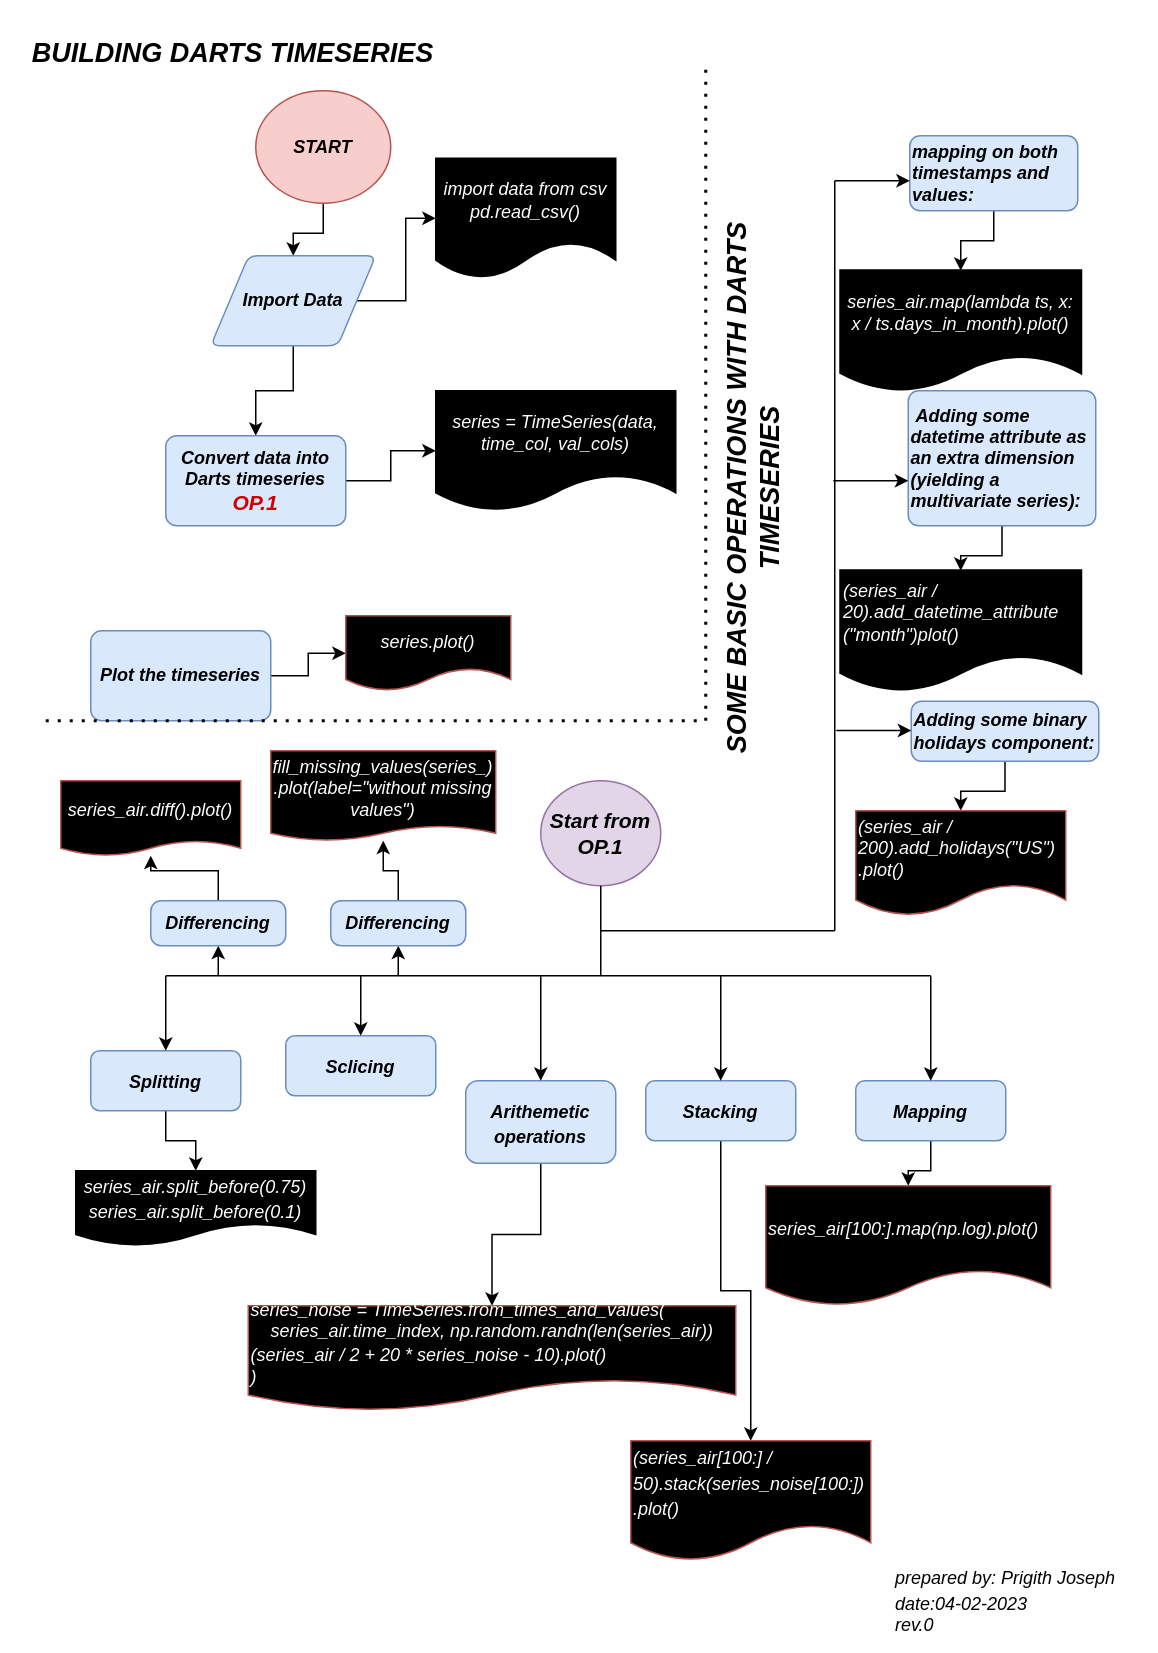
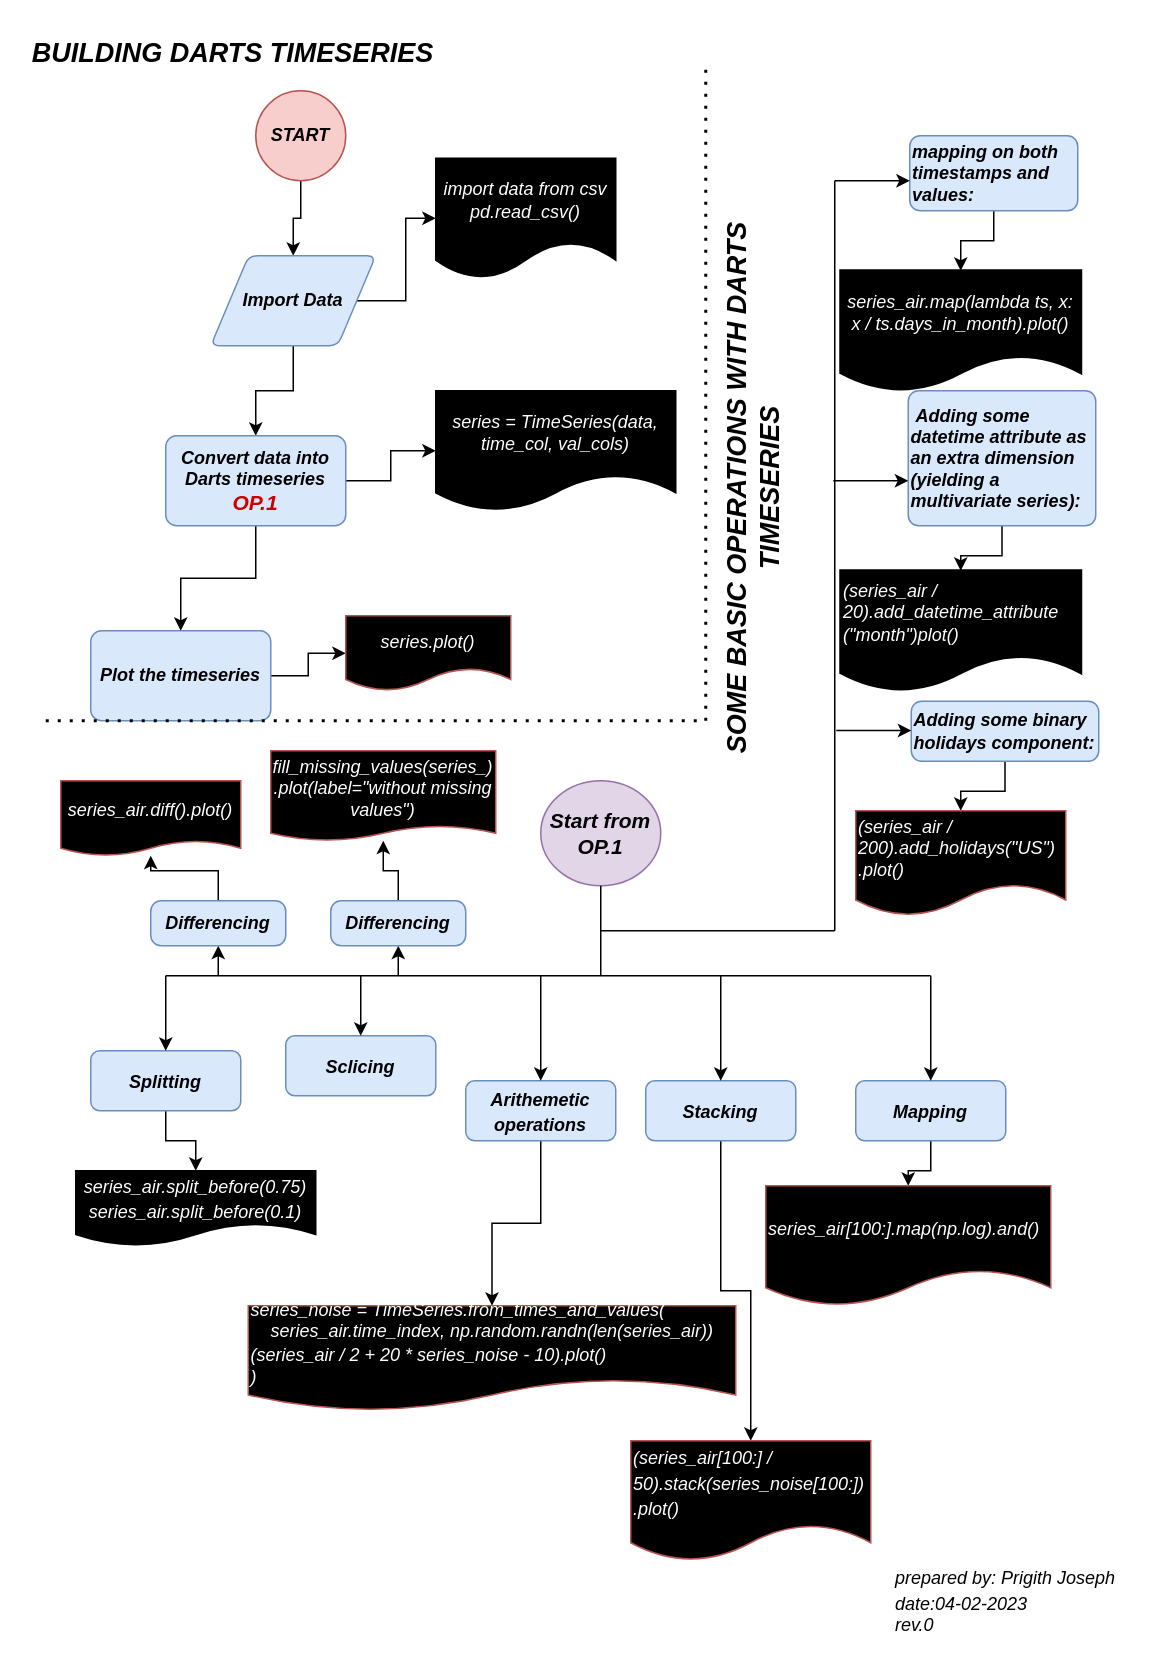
node "START": size 135x113 -> 90x90
edge "Convert data into Darts timeseries OP.1" -> "Plot the timeseries": added
node "Arithemetic operations": size 150x83 -> 150x60
node "series_air[100:].map(np.log).plot()": label "series_air[100:].map(np.log).plot()" -> "series_air[100:].map(np.log).and()"
